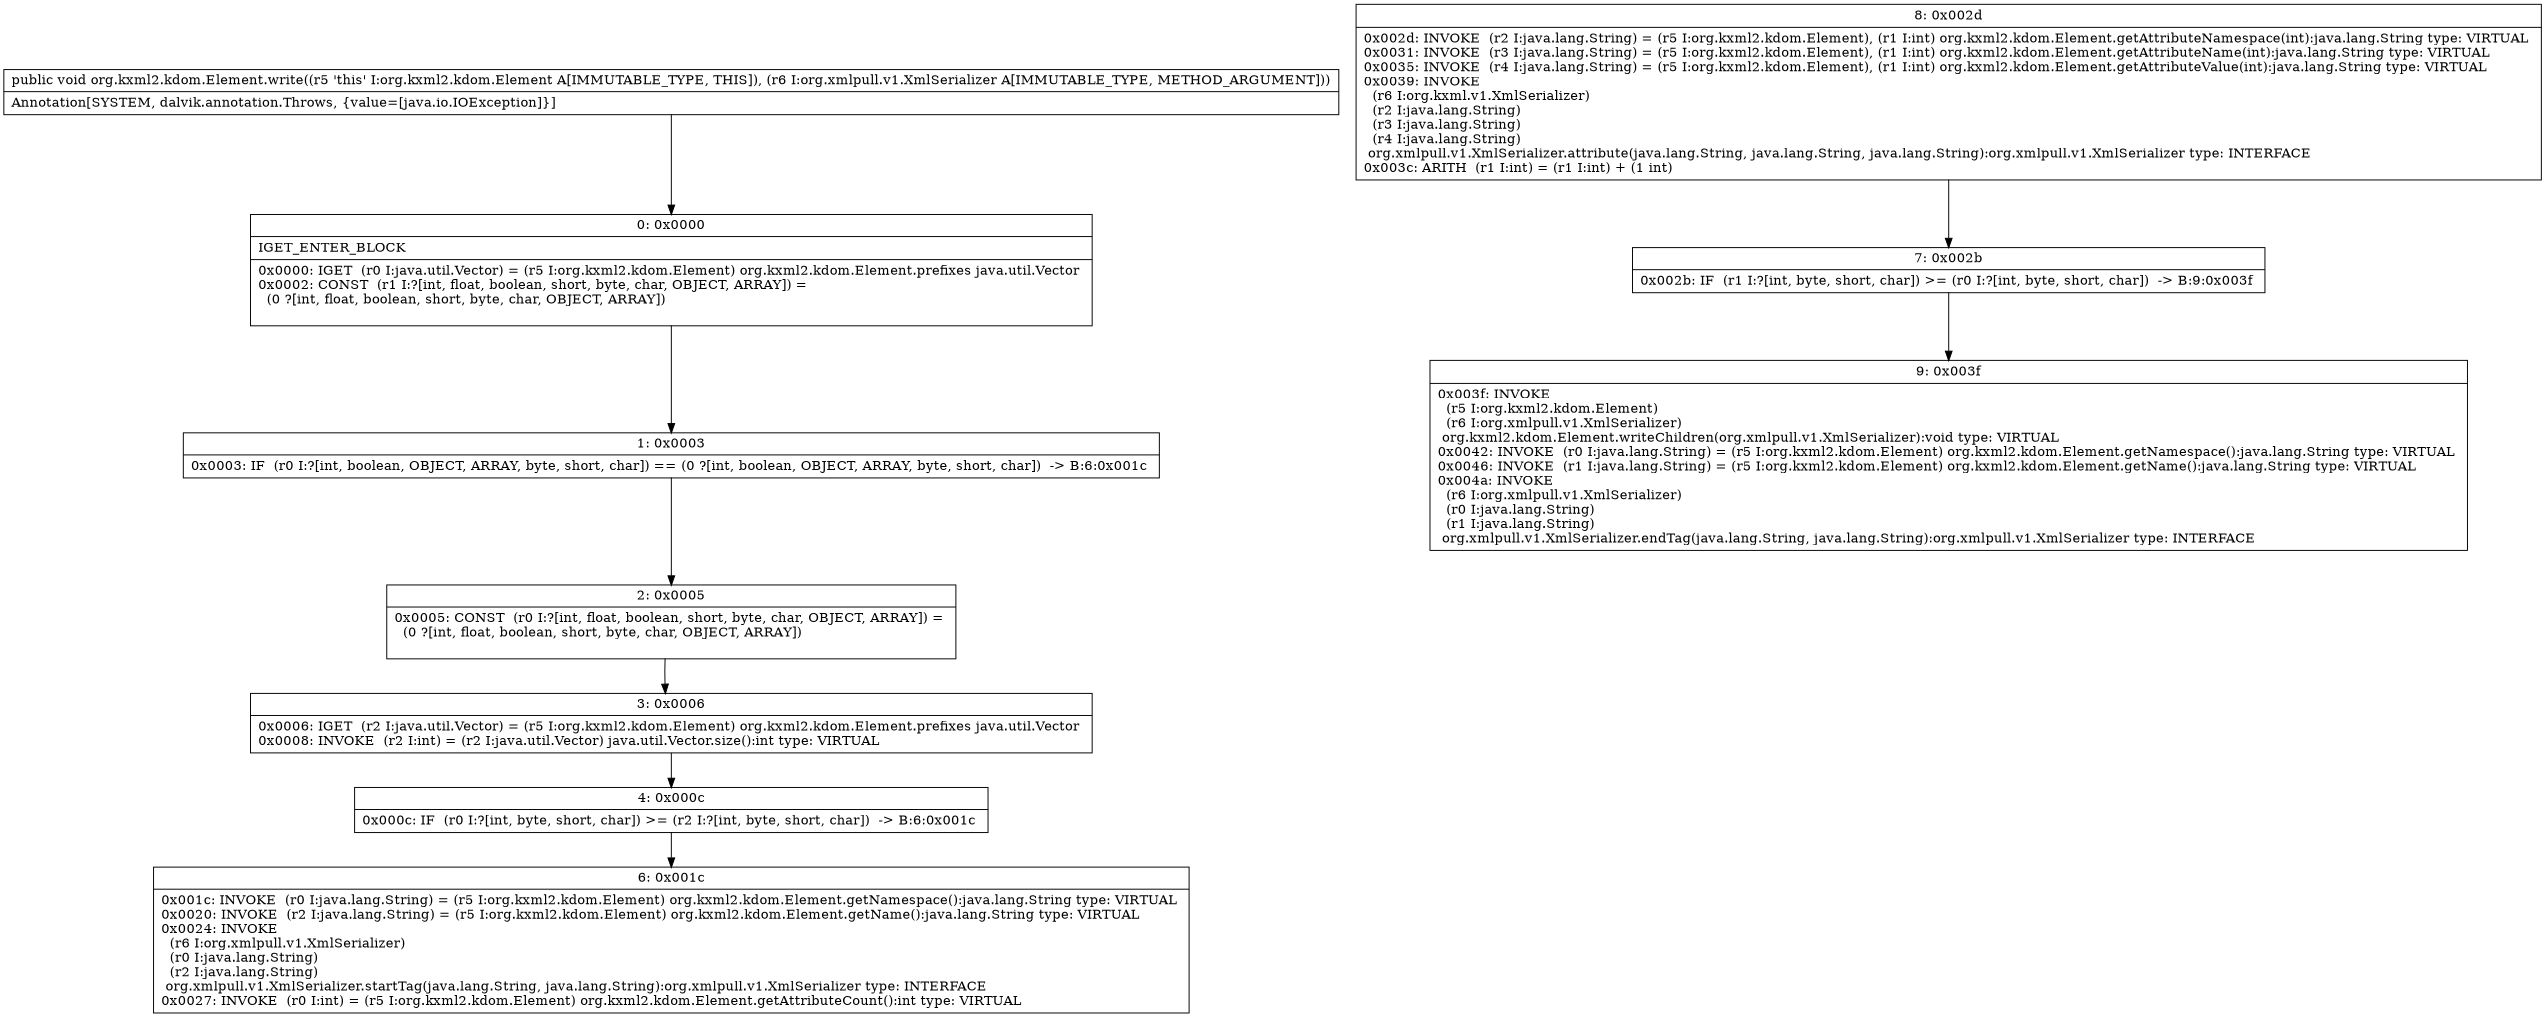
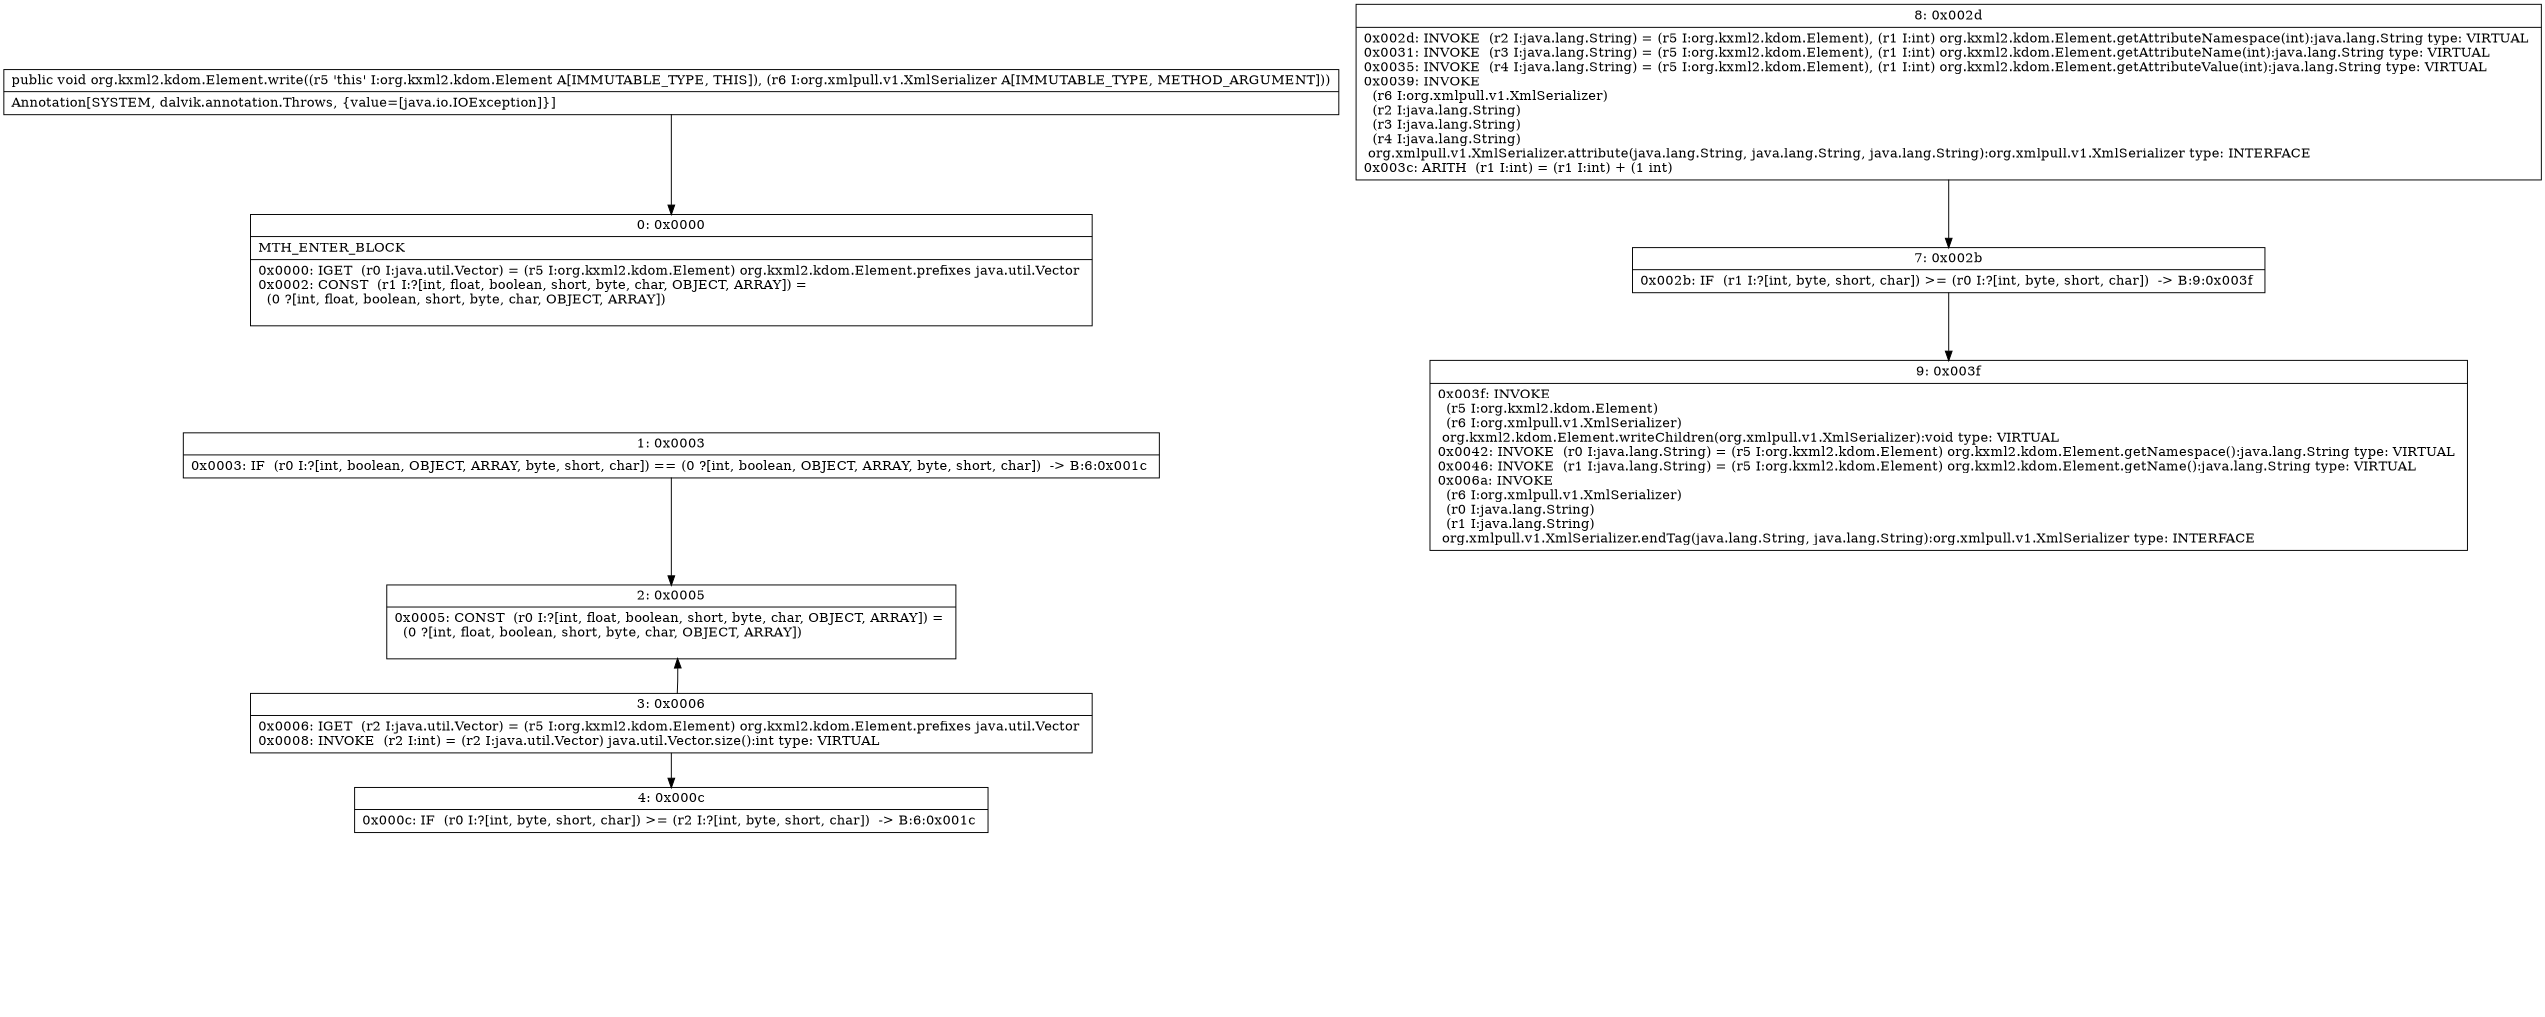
node "8: 0x002d": text "(r6 I:org.kxml.v1.XmlSerializer)" -> "(r6 I:org.xmlpull.v1.XmlSerializer)"
node "0: 0x0000": text "IGET_ENTER_BLOCK" -> "MTH_ENTER_BLOCK"
edge "0: 0x0000" -> "1: 0x0003": removed
node "9: 0x003f": text "0x004a: INVOKE" -> "0x006a: INVOKE"
edge "2: 0x0005" -> "3: 0x0006": reversed
node "6: 0x001c": removed
